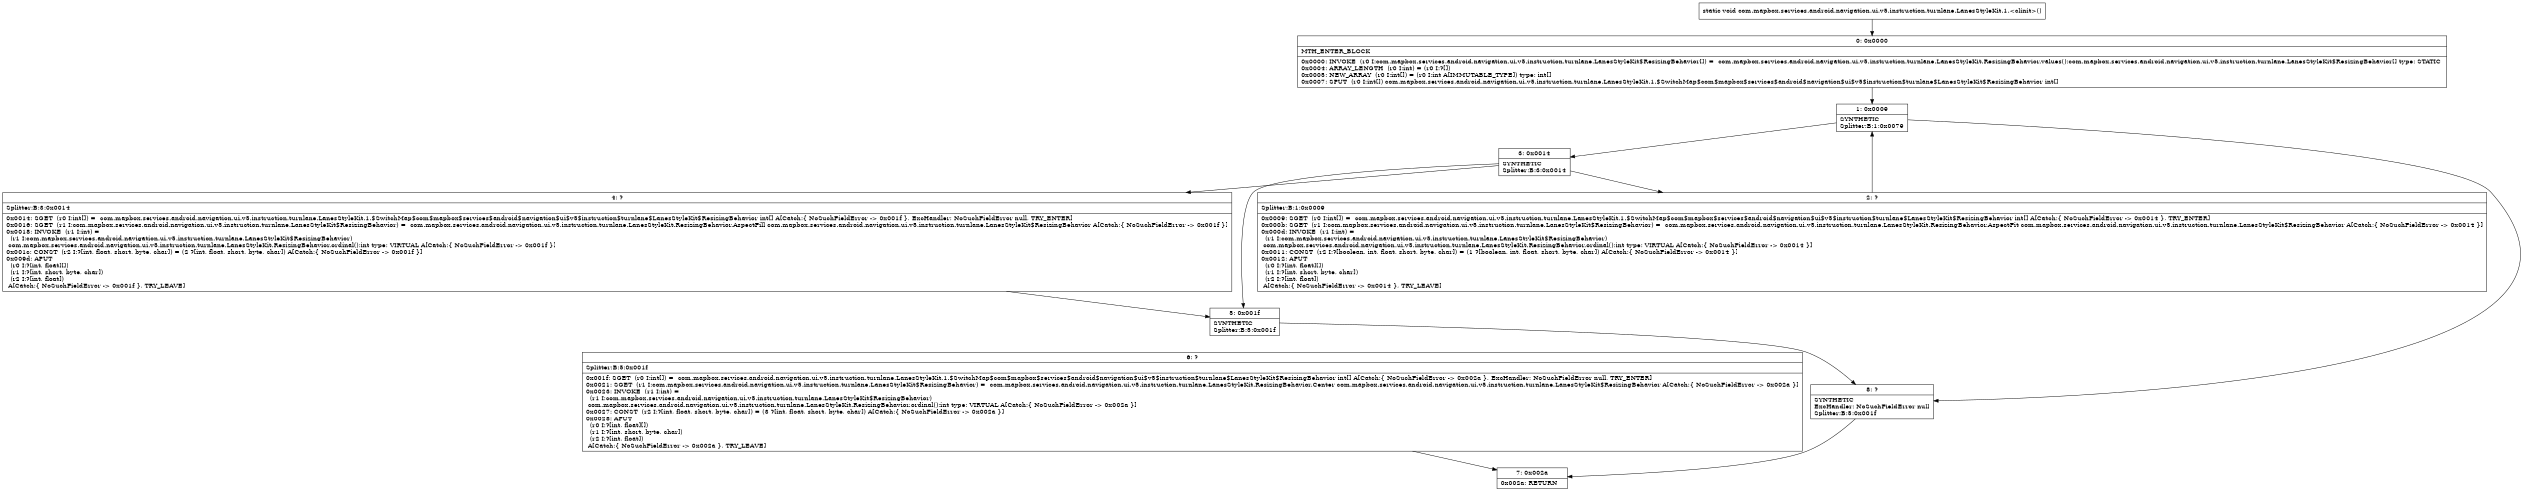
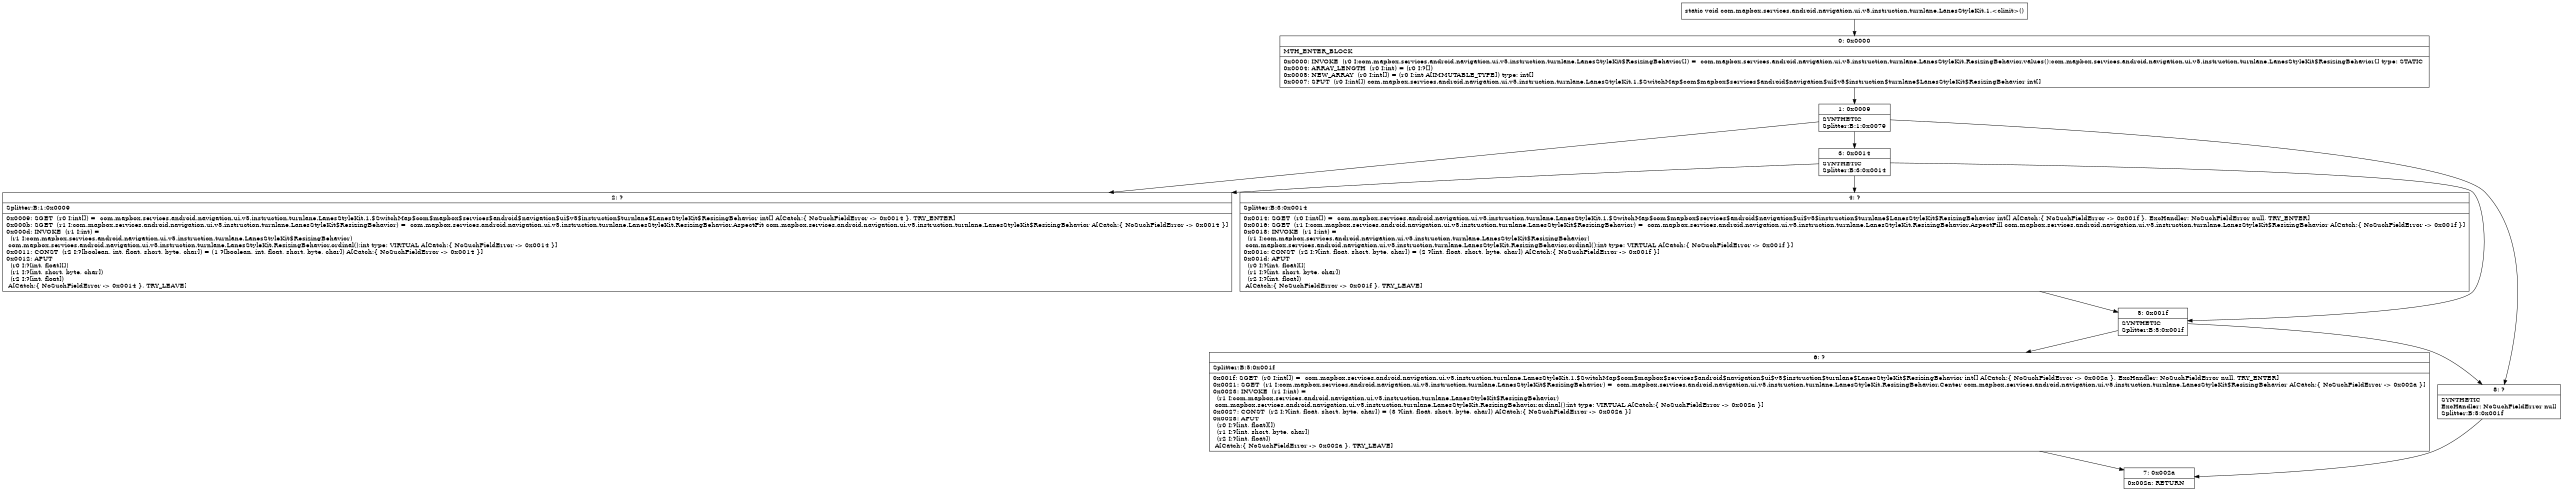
edge "2: ?" -> "1: 0x0009": reversed
node "4: ?": text "0x009d: APUT" -> "0x001d: APUT"
edge "5: 0x001f" -> "6: ?": added
